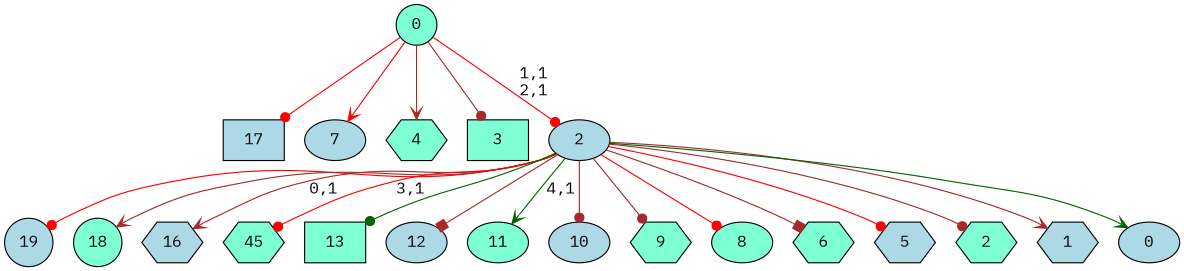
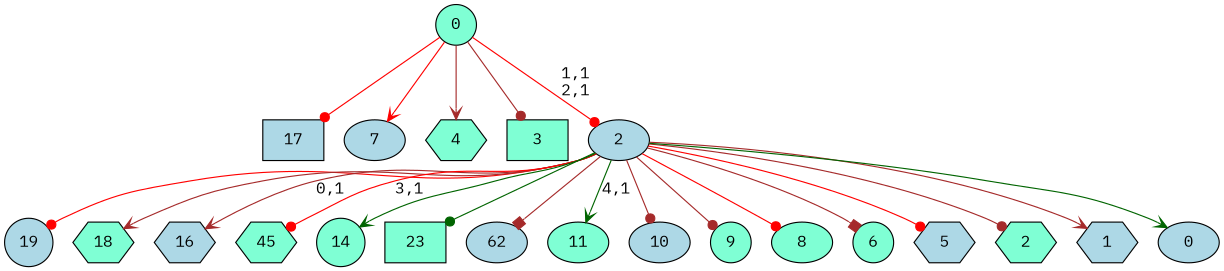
node "18": shape circle -> hexagon
node "13": label "13" -> "23"
node "14": added
node "12": label "12" -> "62"
node "9": shape hexagon -> circle
node "6": shape hexagon -> circle
